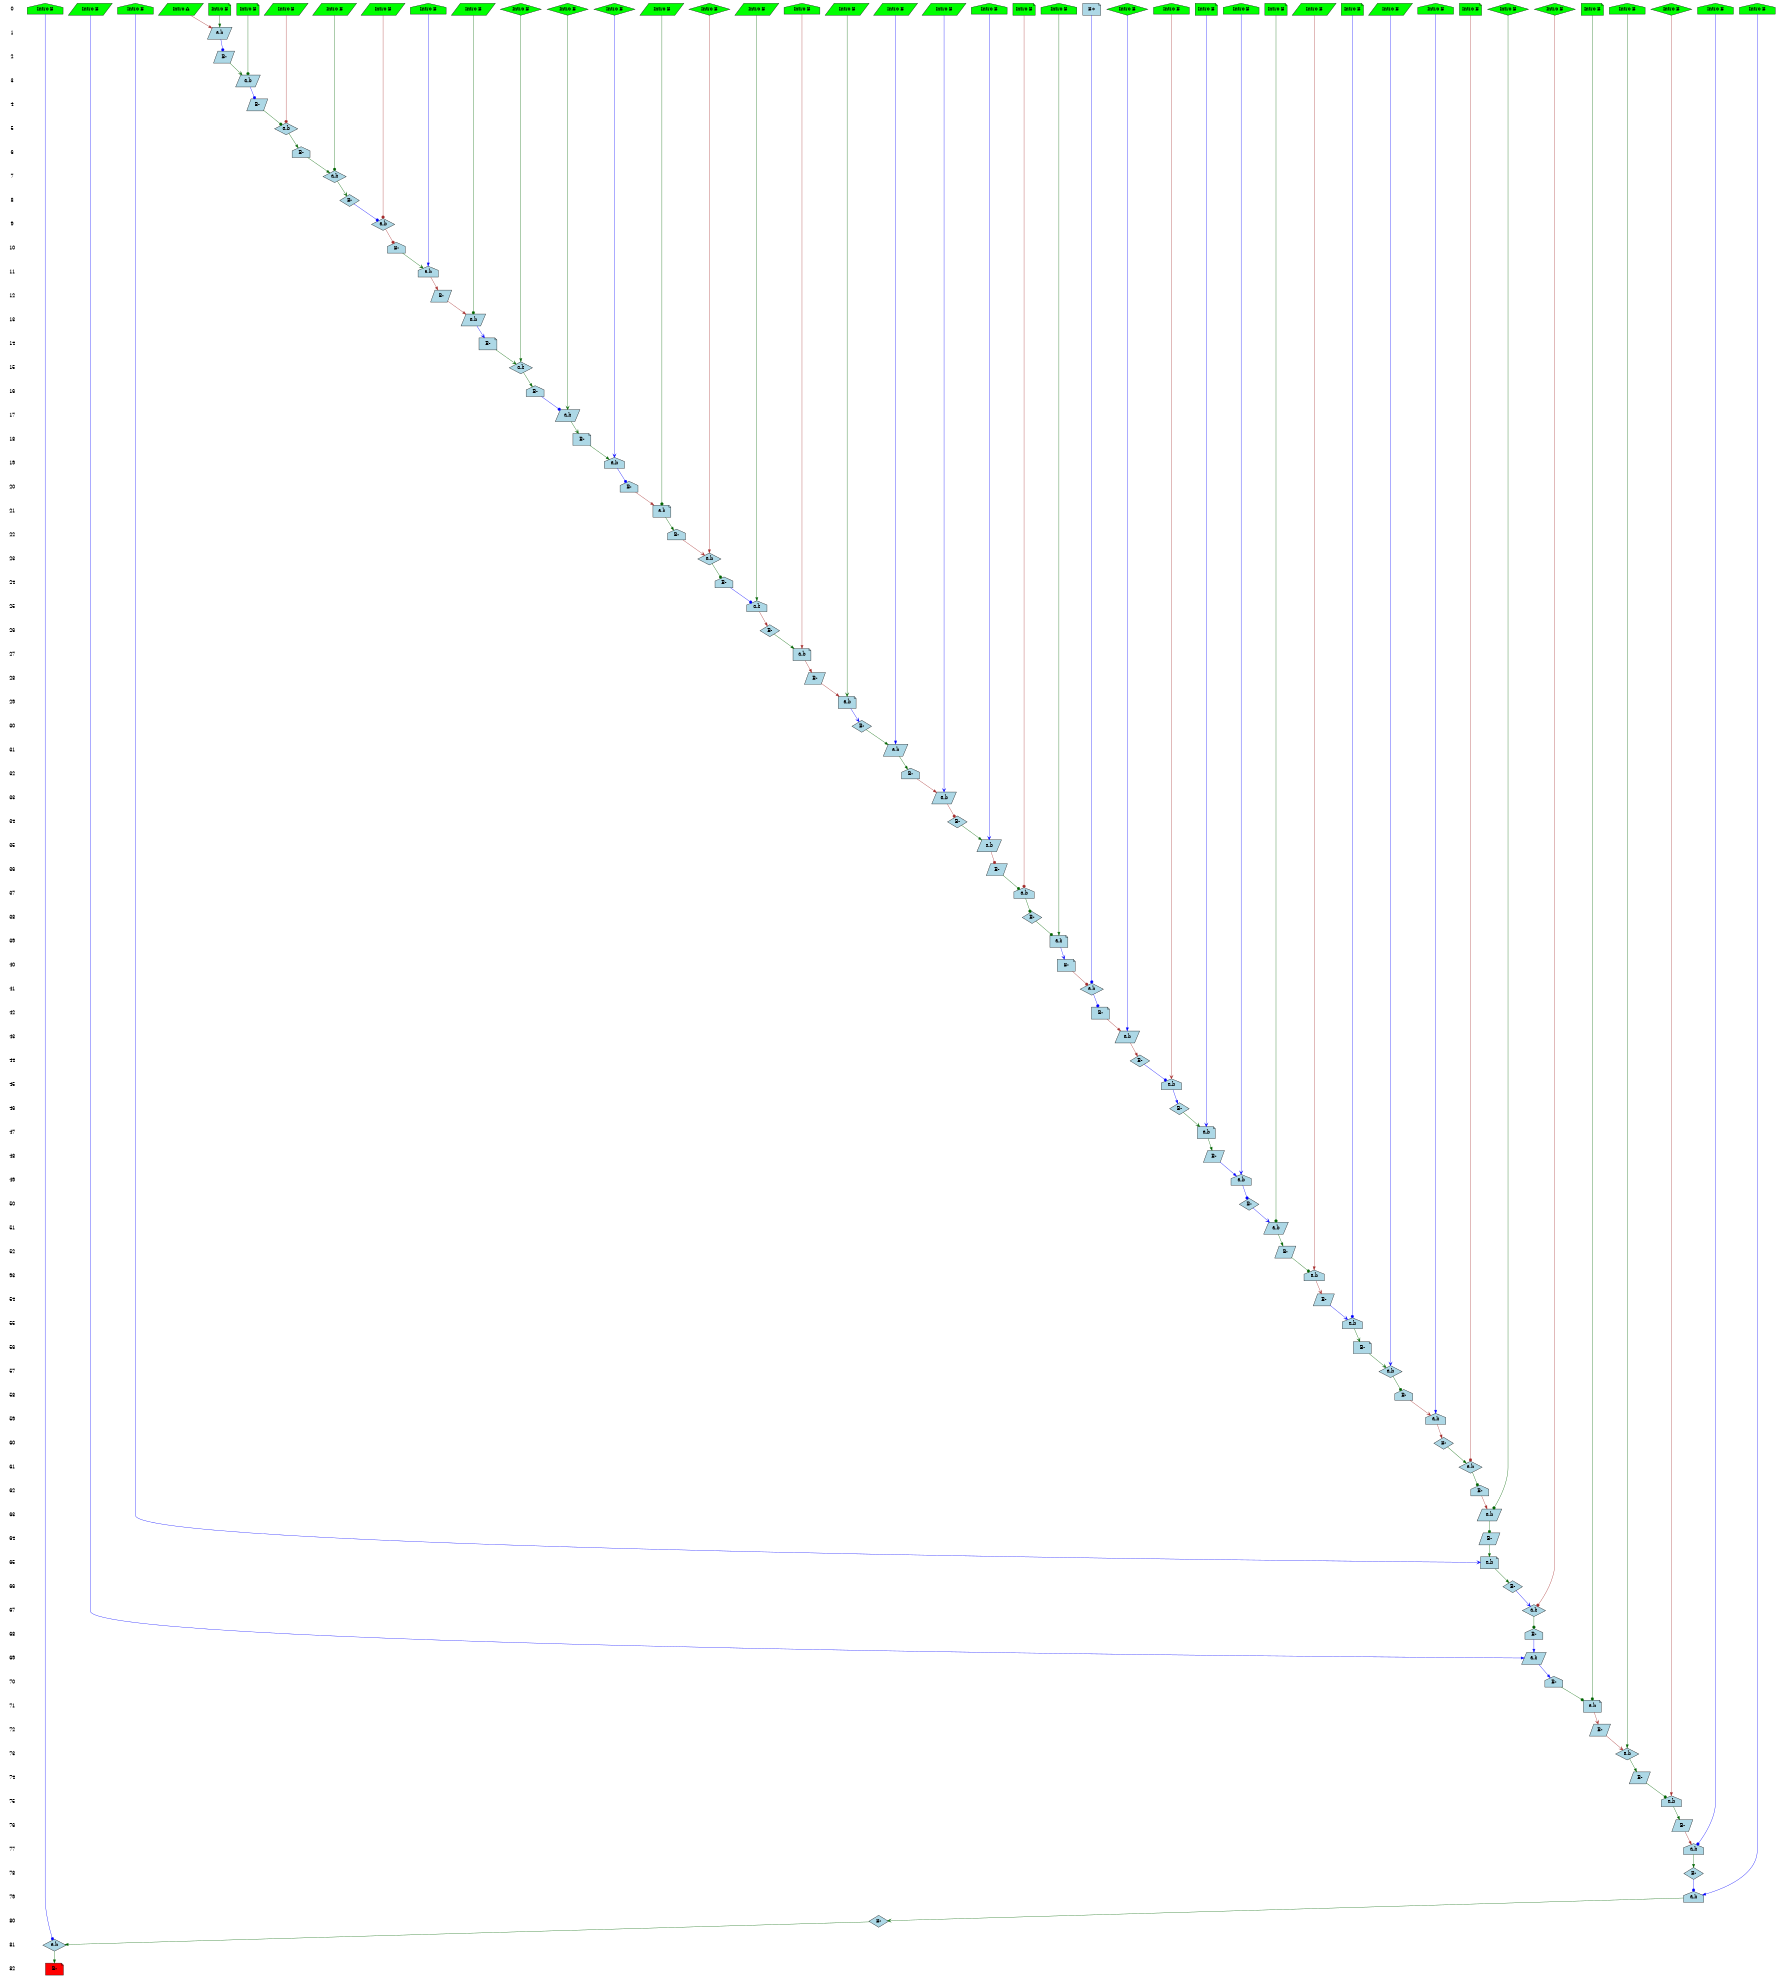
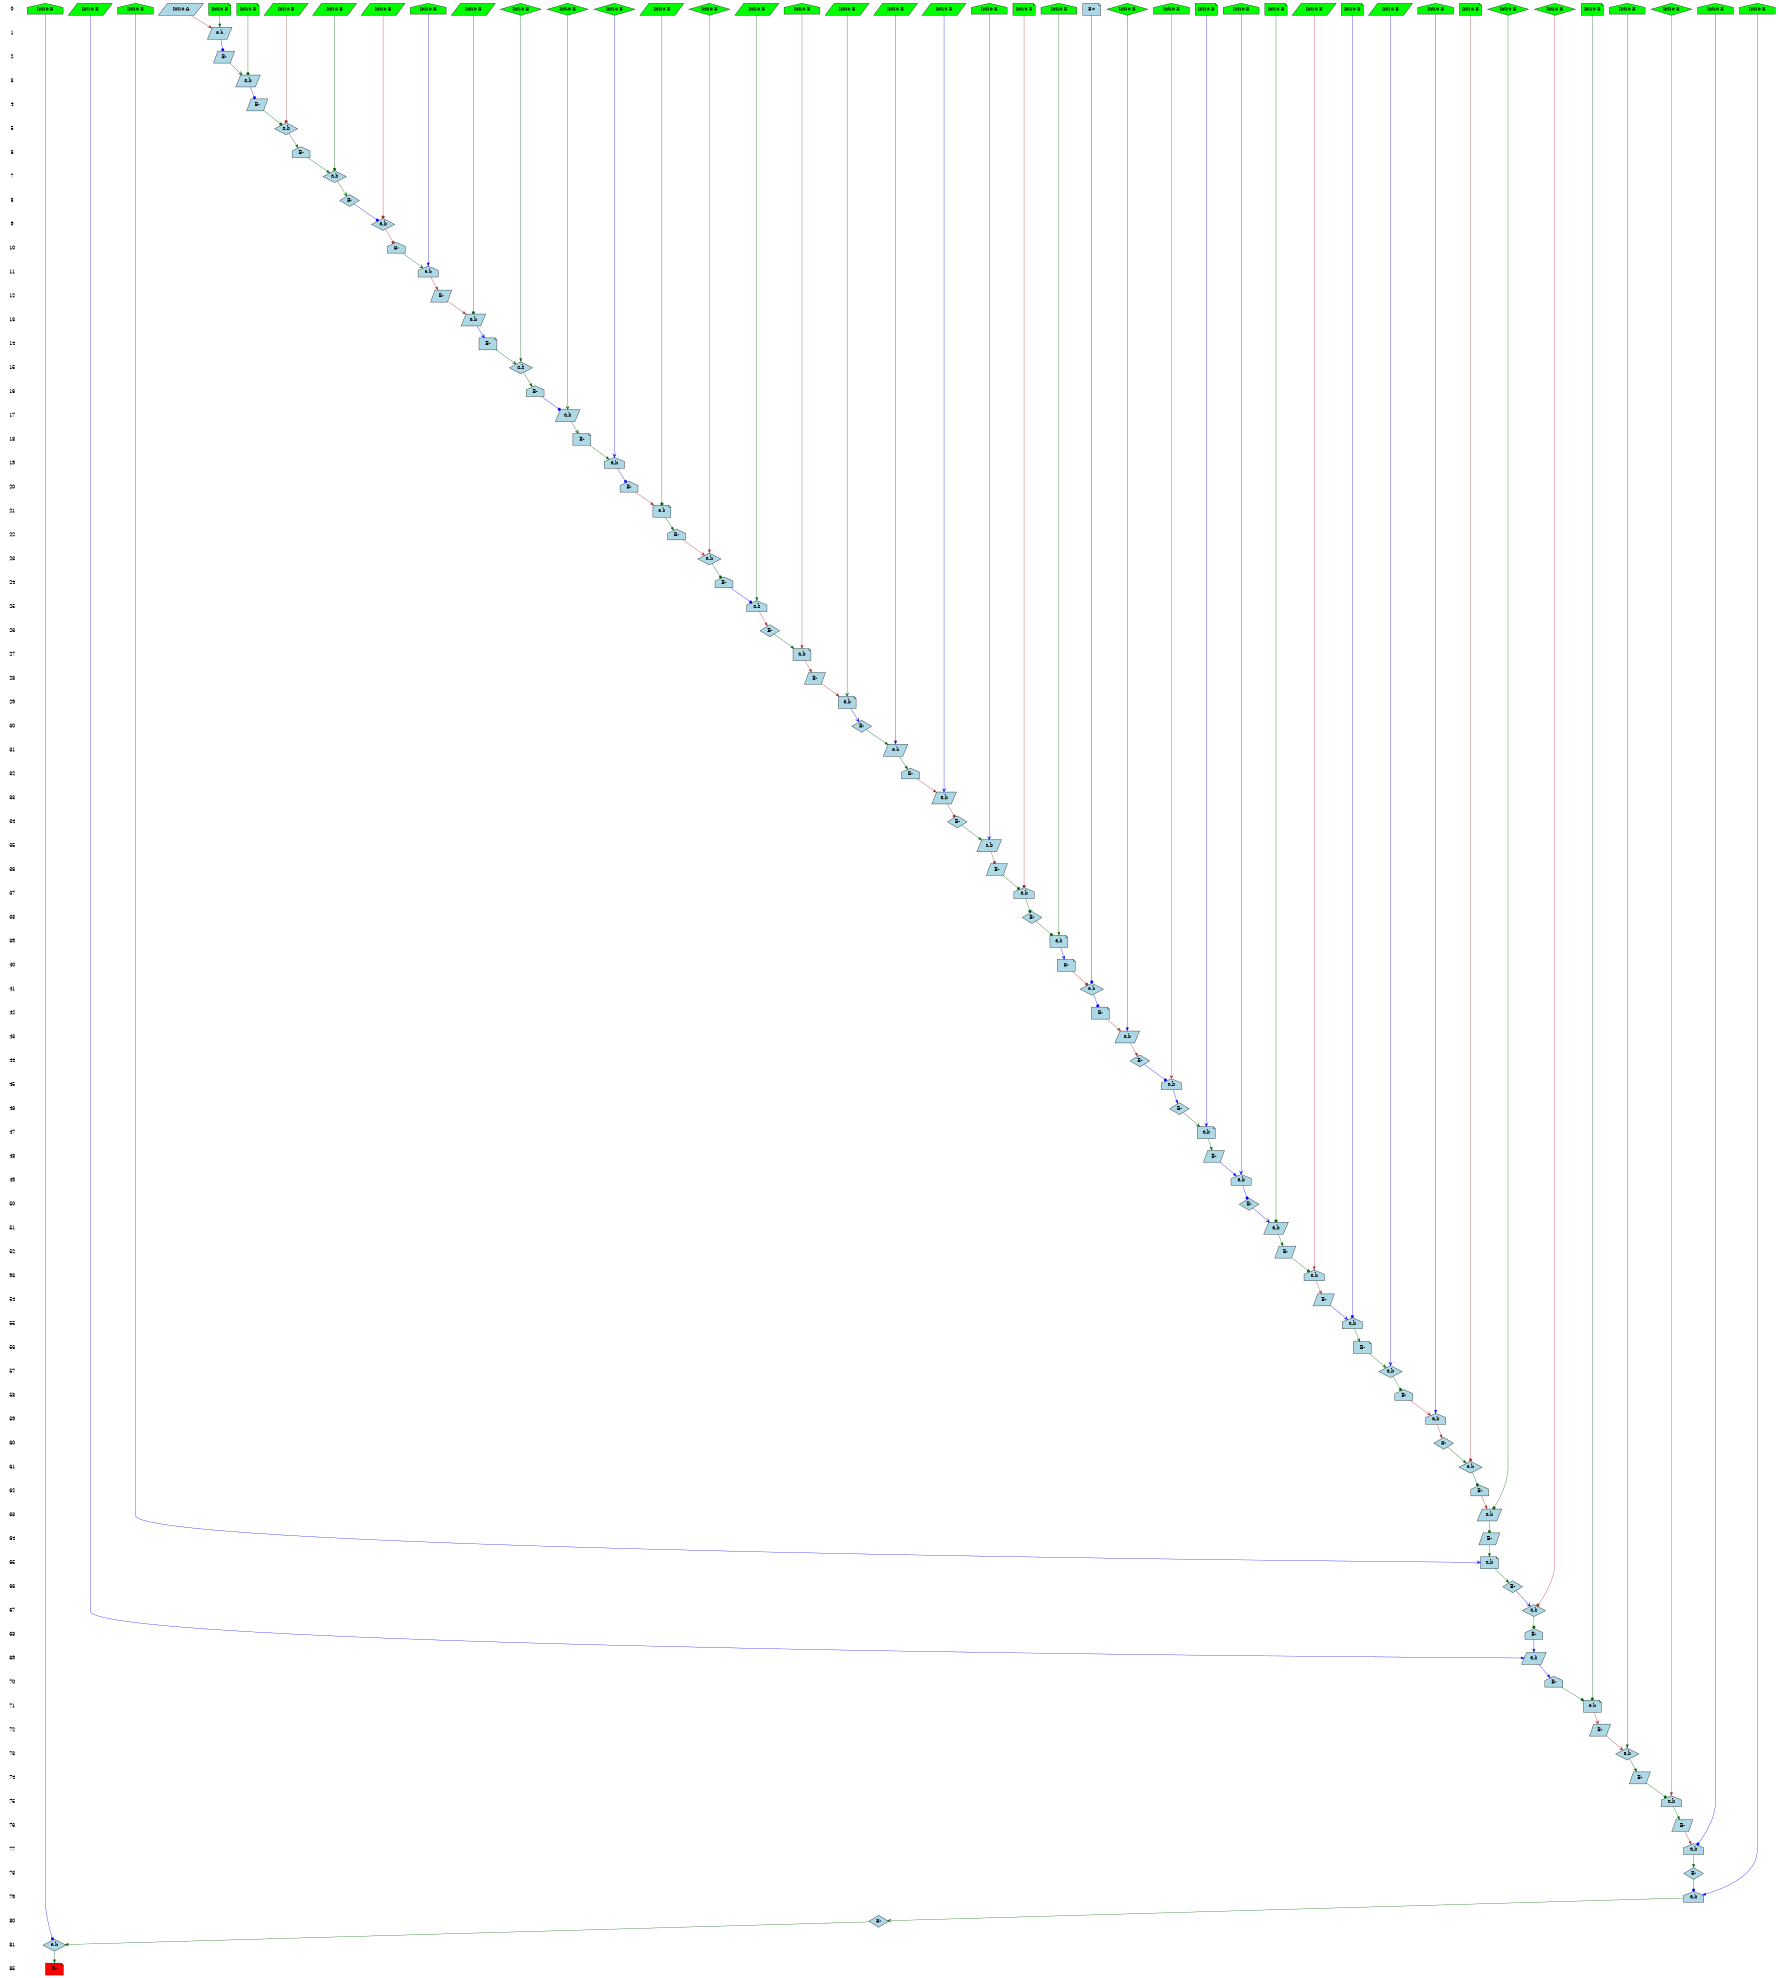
node "Intro A": fillcolor green -> lightblue
node "82": label "82" -> "85"
